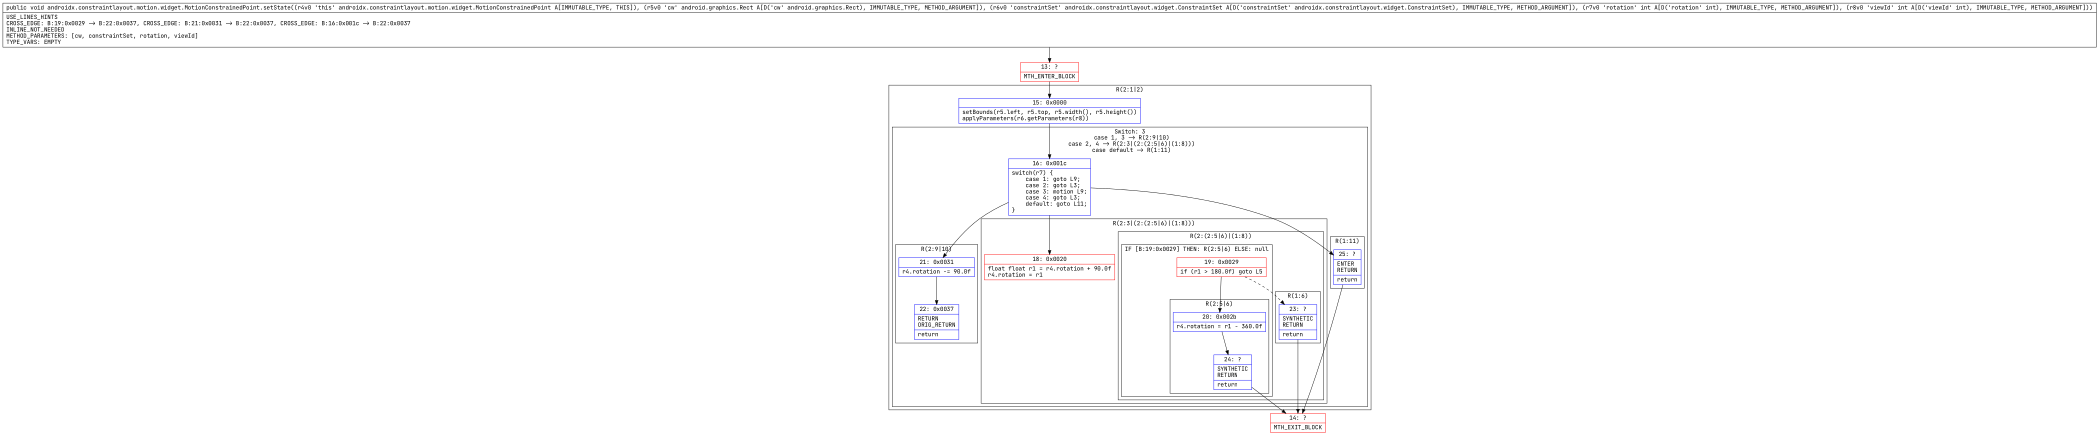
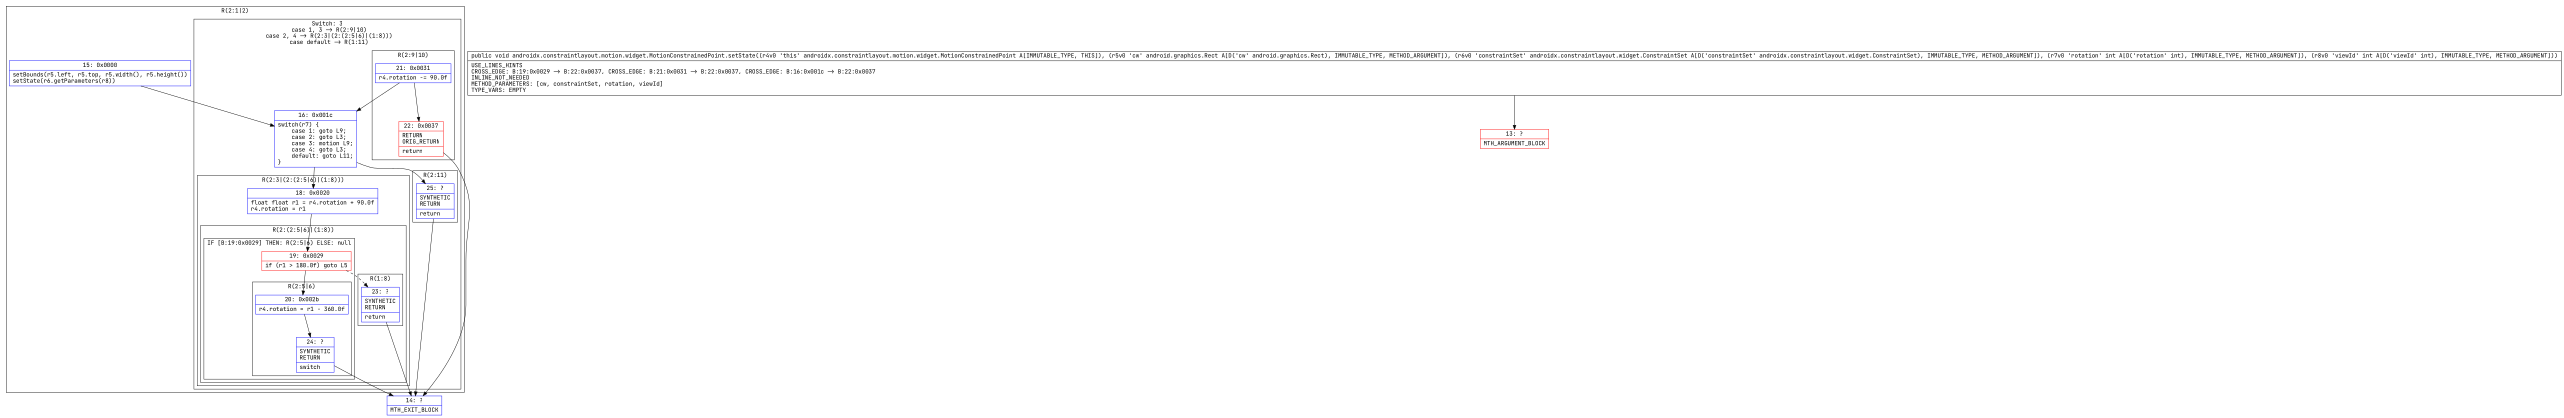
node "13: ?": text "MTH_ENTER_BLOCK" -> "MTH_ARGUMENT_BLOCK"
edge "13: ?" -> "15: 0x0000": removed
node "15: 0x0000": text "applyParameters(r6.getParameters(r8))" -> "setState(r6.getParameters(r8))"
edge "16: 0x001c" -> "21: 0x0031": reversed
edge "18: 0x0020" -> "19: 0x0029": added
cluster "R(1:11)": label "R(1:11)" -> "R(2:11)"
edge "22: 0x0037" -> "14: ?": added
node "25: ?": text "ENTER" -> "SYNTHETIC"
node "18: 0x0020": color red -> blue
cluster "R(1:6)": label "R(1:6)" -> "R(1:8)"
node "22: 0x0037": color blue -> red
node "24: ?": text "return" -> "switch"
node "14: ?": color red -> blue
